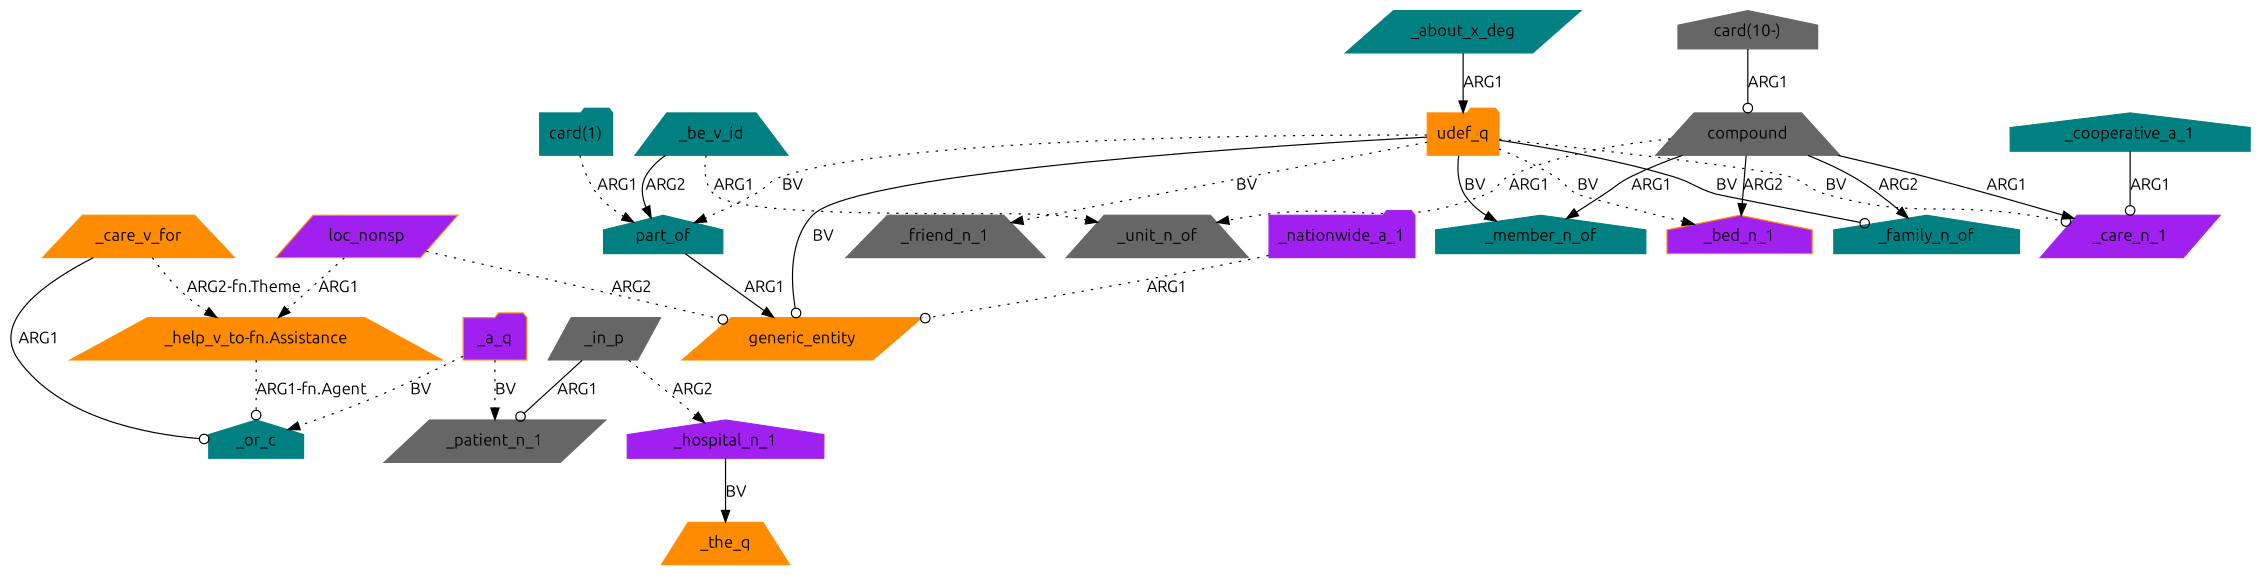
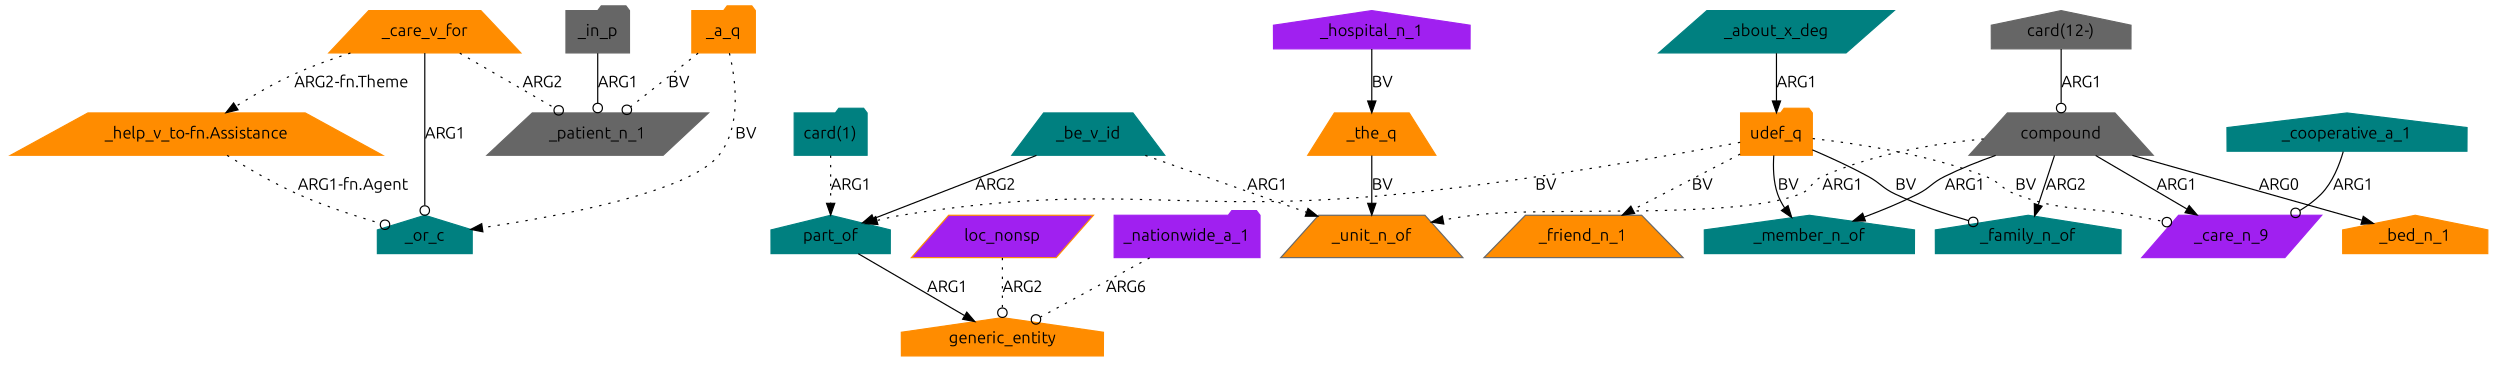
node "card(10-)": label "card(10-)" -> "card(12-)"
edge "_care_v_for" -> "_patient_n_1": added, label "ARG2"
edge "udef_q" -> "generic_entity": removed, label "BV"
edge "_the_q" -> "_unit_n_of": added, label "BV"
edge "compound" -> "_bed_n_1": label "ARG2" -> "ARG0"
edge "udef_q" -> "_bed_n_1": removed, label "BV"
node "_friend_n_1": fillcolor gray40 -> darkorange
node "_unit_n_of": fillcolor gray40 -> darkorange
node "_bed_n_1": fillcolor purple -> darkorange
node "_care_n_1": label "_care_n_1" -> "_care_n_9"
edge "loc_nonsp" -> "_help_v_to-fn.Assistance": removed, label "ARG1"
edge "_nationwide_a_1" -> "generic_entity": label "ARG1" -> "ARG6"
node "_a_q": fillcolor purple -> darkorange
node "_in_p": shape parallelogram -> folder
node "generic_entity": shape parallelogram -> house
edge "_a_q" -> "_patient_n_1": arrowhead normal -> odot
edge "_in_p" -> "_hospital_n_1": removed, label "ARG2"
